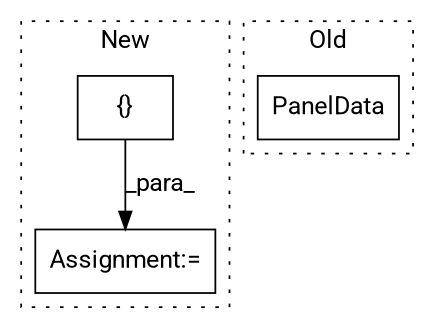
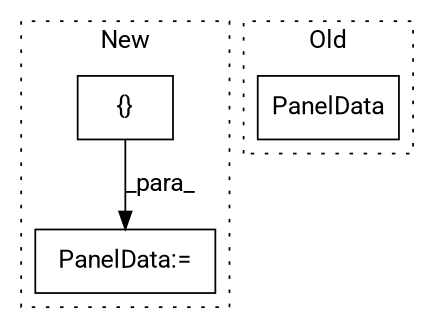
node "Assignment:=": label "Assignment:=" -> "PanelData:="
